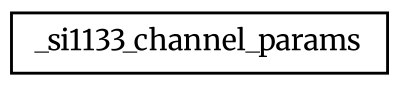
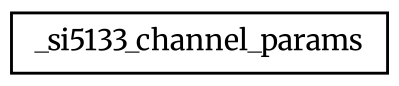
node "_si1133_channel_params": label "_si1133_channel_params" -> "_si5133_channel_params"
